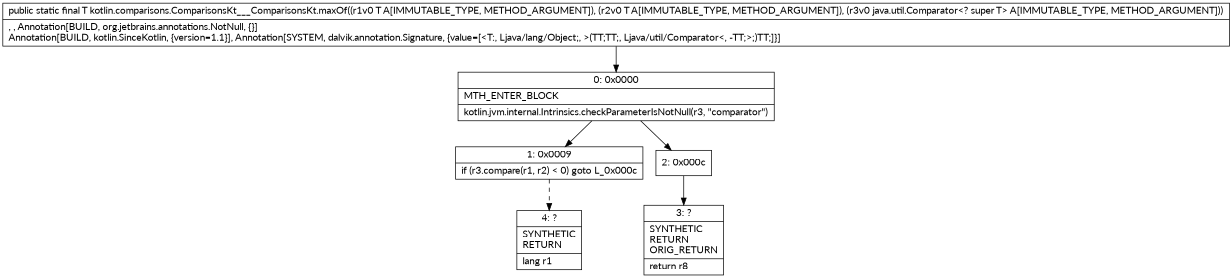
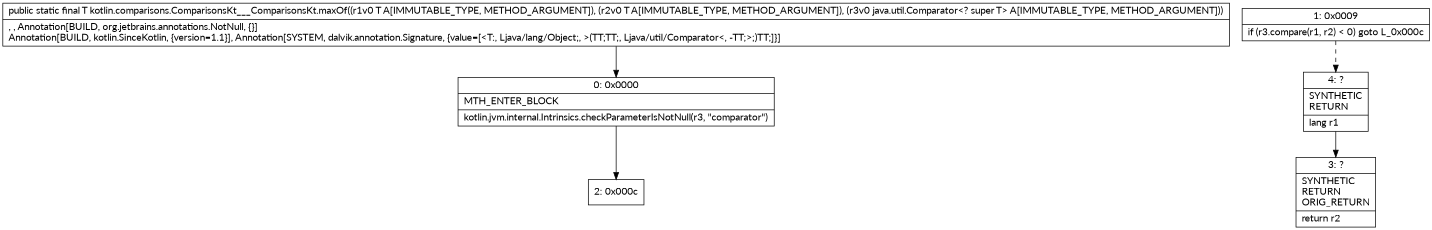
edge "0: 0x0000" -> "1: 0x0009": removed
edge "2: 0x000c" -> "3: ?": now "4: ?" -> "3: ?"
node "3: ?": text "return r8" -> "return r2"
